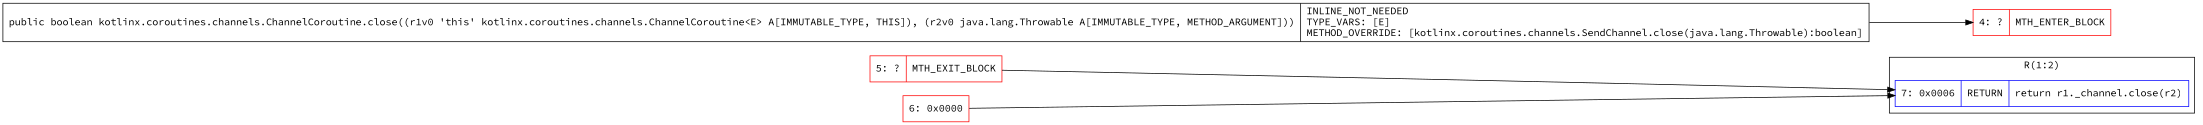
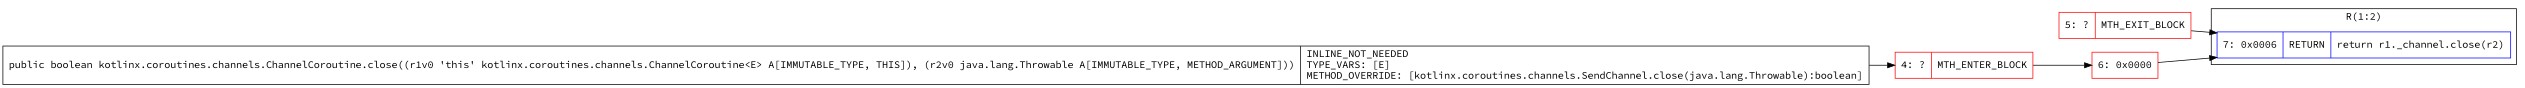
edge "4: ?" -> "6: 0x0000": added
